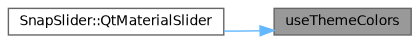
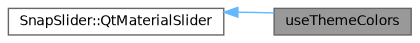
edge "SnapSlider::QtMaterialSlider" -> "useThemeColors": reversed
